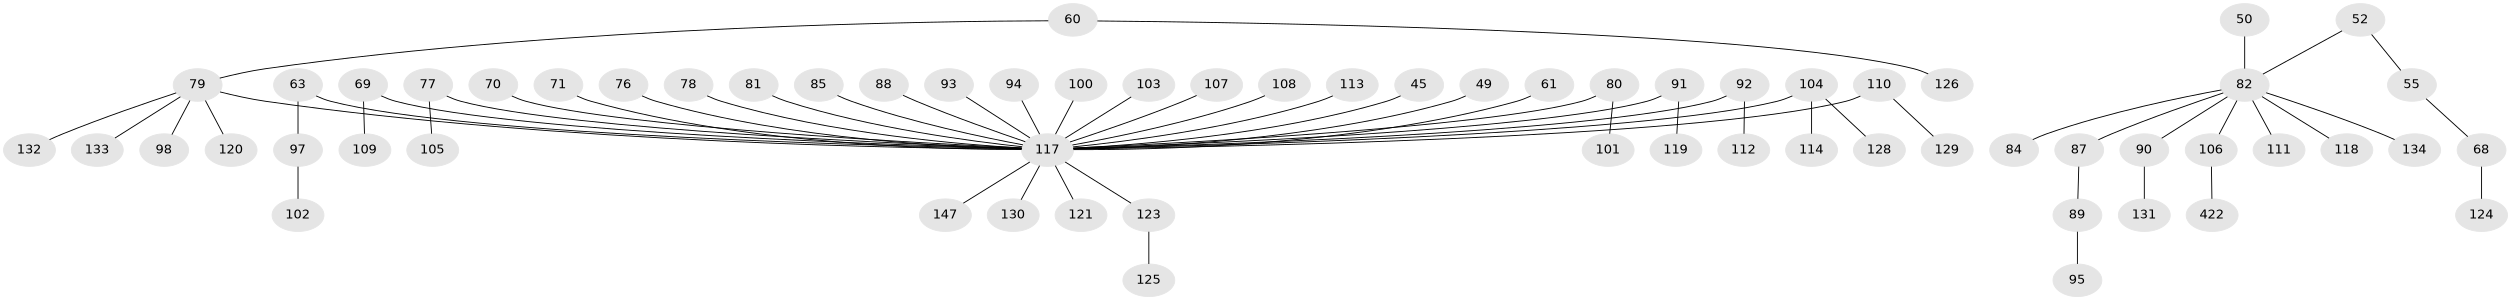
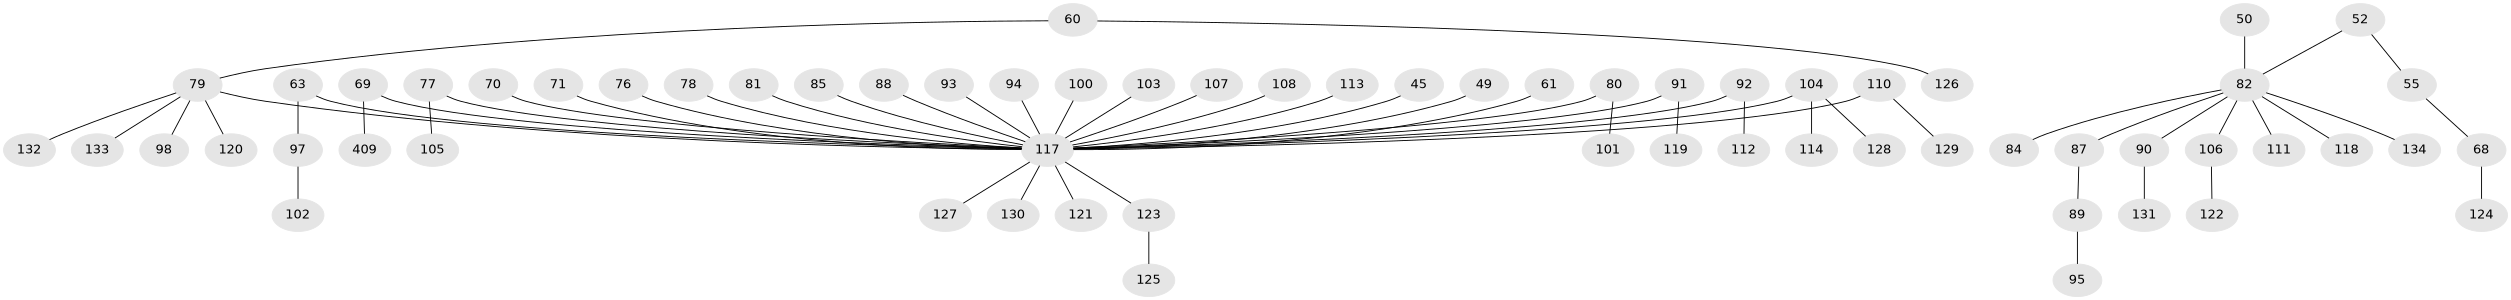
node "109": label "109" -> "409"
node "147": label "147" -> "127"
node "422": label "422" -> "122"
